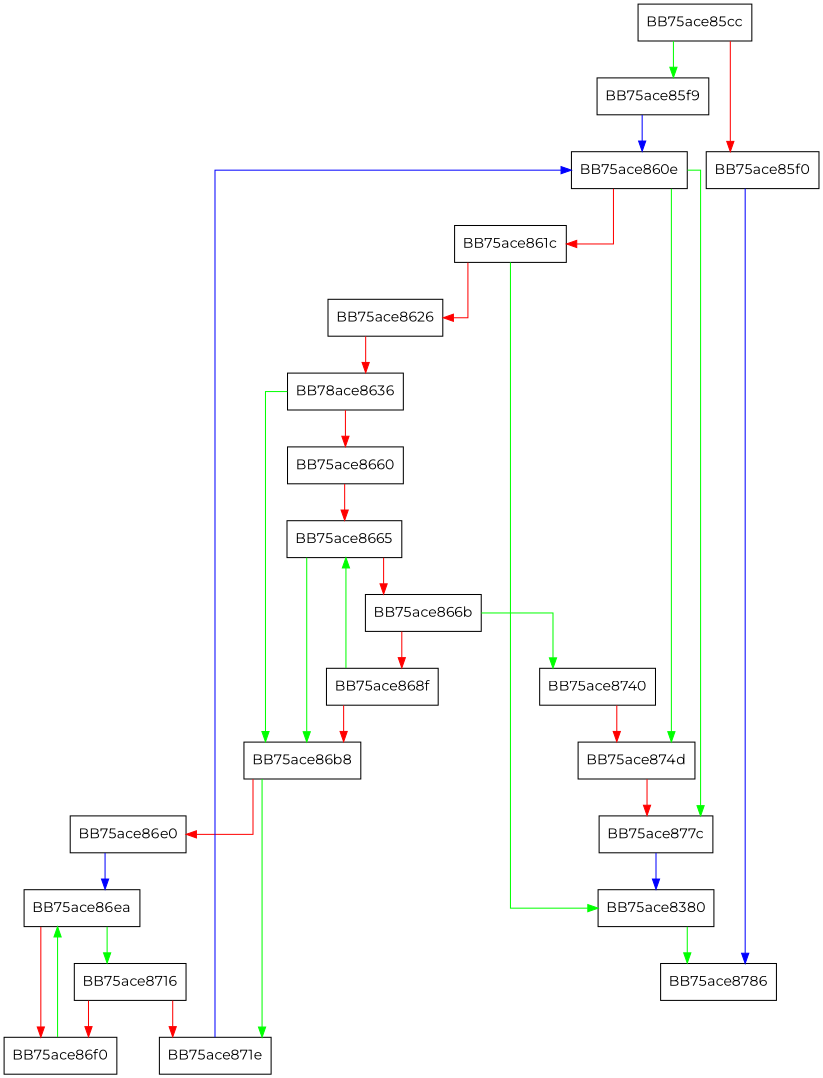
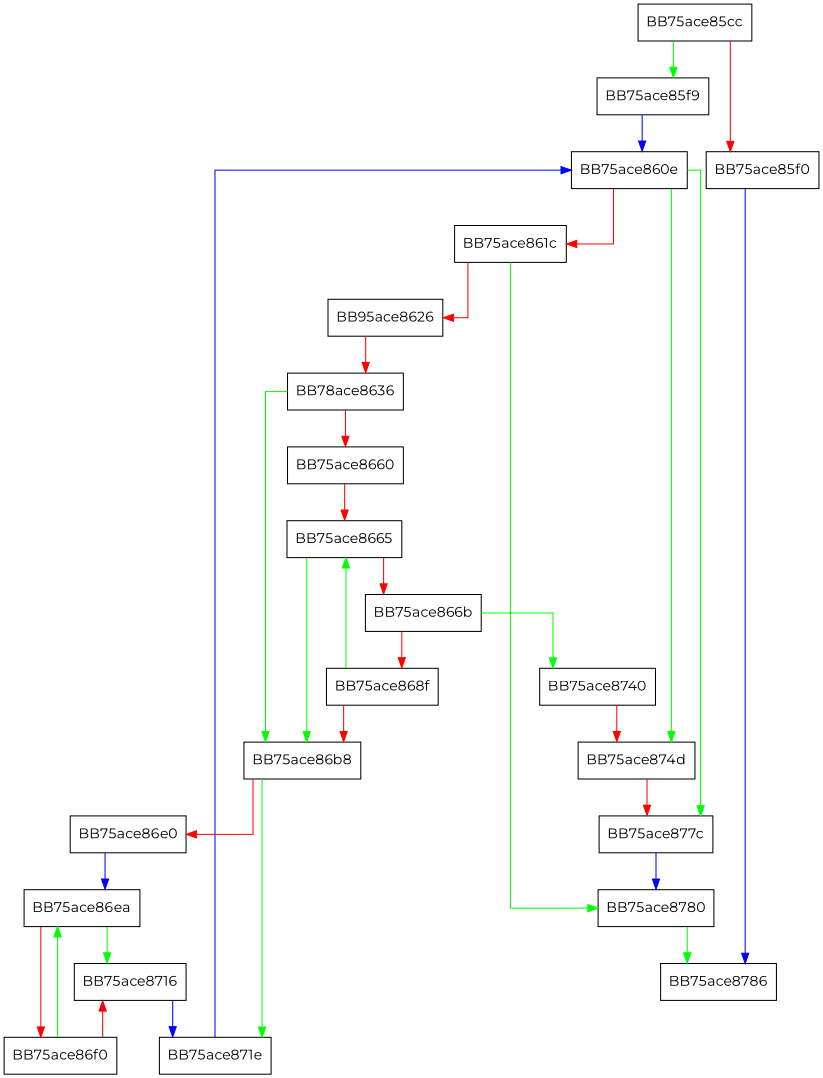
node "BB75ace8626": label "BB75ace8626" -> "BB95ace8626"
node "BB75ace8380": label "BB75ace8380" -> "BB75ace8780"
edge "BB75ace8716" -> "BB75ace86f0": reversed
edge "BB75ace8716" -> "BB75ace871e": color red -> blue
